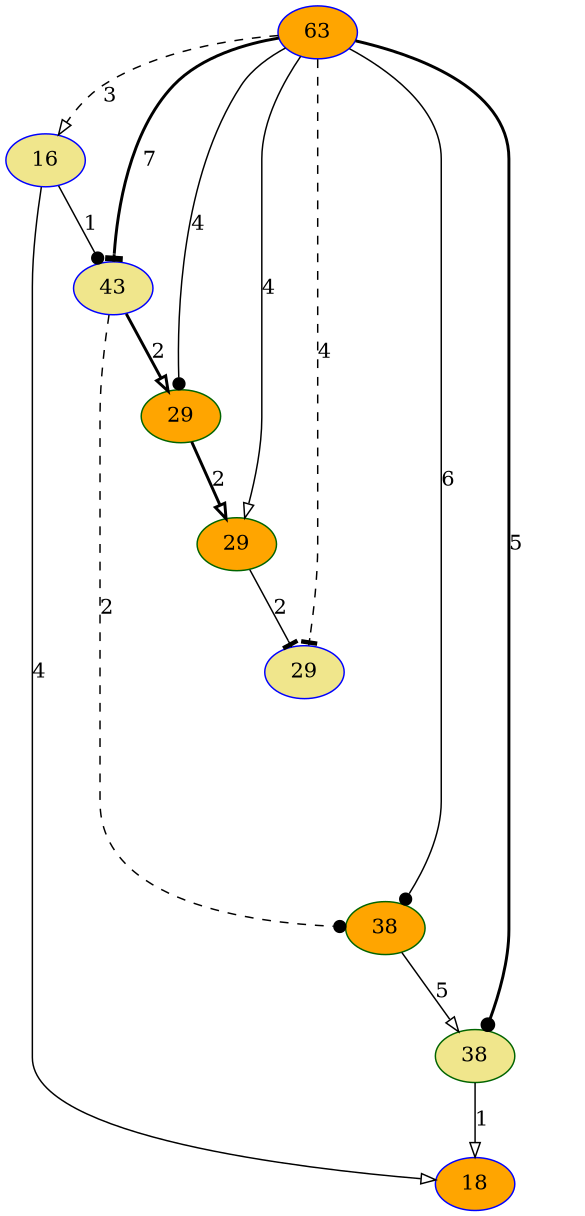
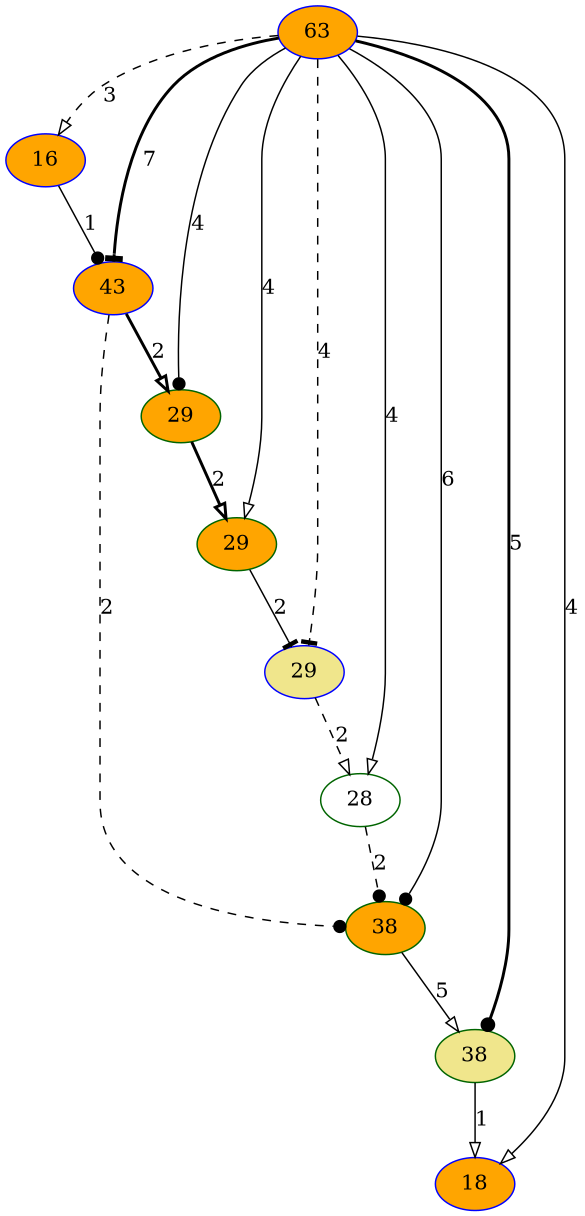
node "16": fillcolor khaki -> orange
node "43": fillcolor khaki -> orange
node "28": added
edge "16" -> "18": now "63" -> "18"
